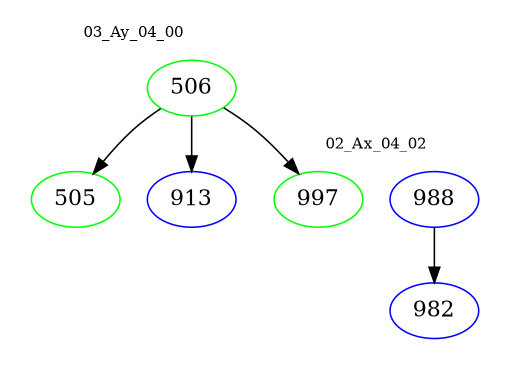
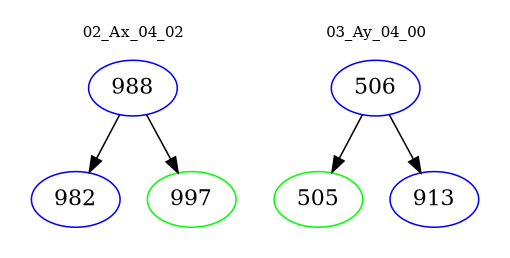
node "506": color green -> blue
edge "506" -> "997": now "988" -> "997"
